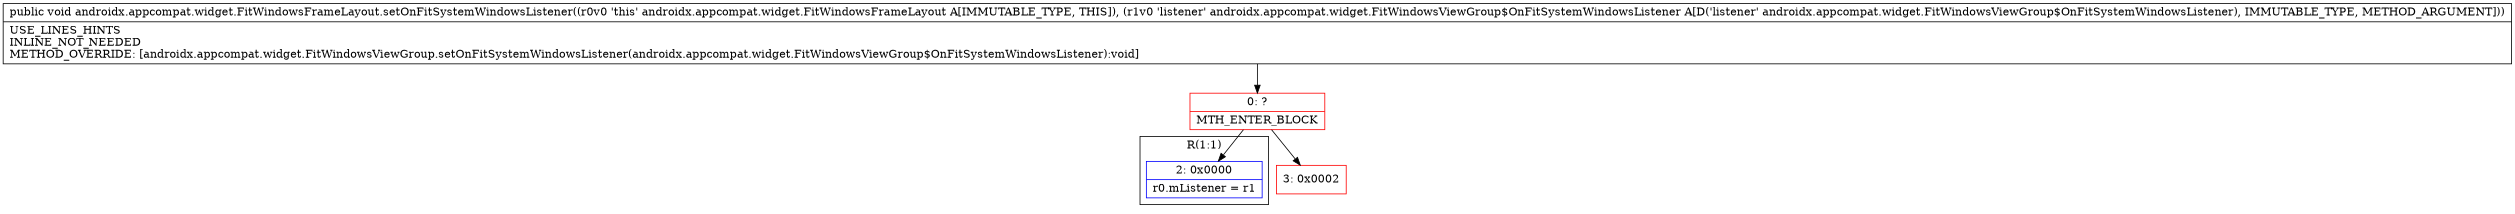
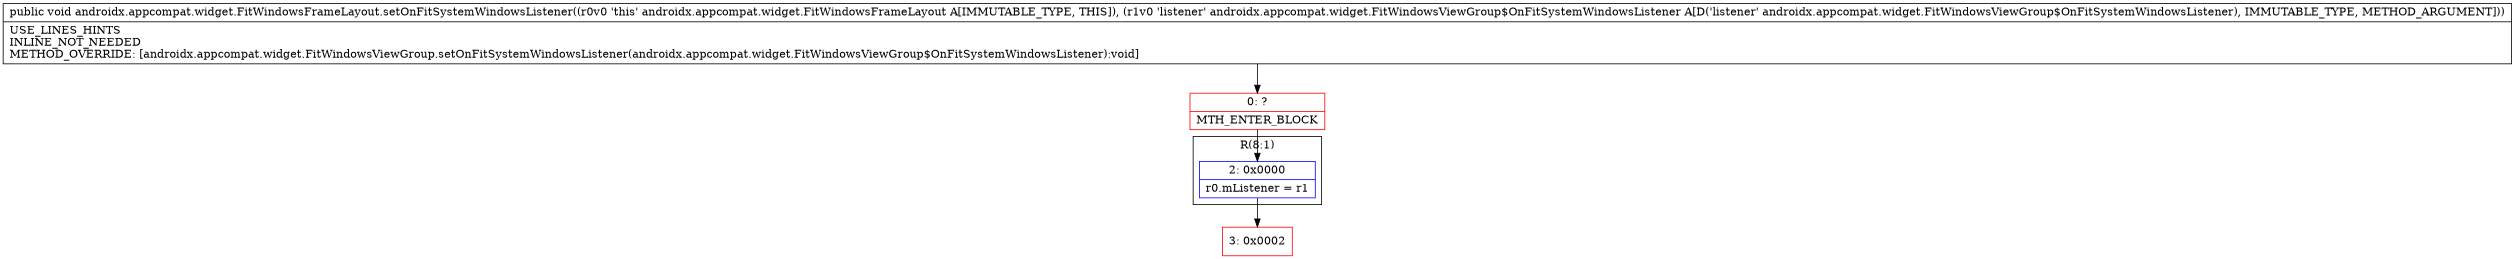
edge "0: ?" -> "3: 0x0002": now "2: 0x0000" -> "3: 0x0002"
cluster "R(1:1)": label "R(1:1)" -> "R(8:1)"
